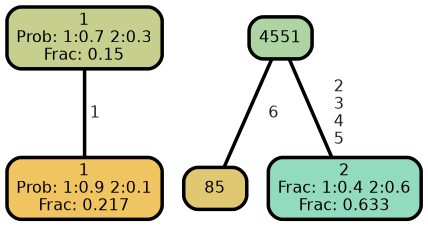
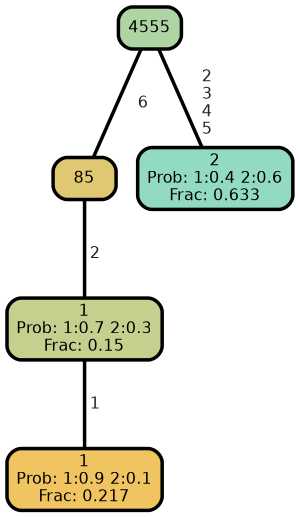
node "4551": label "4551" -> "4555"
node "2 Frac: 1:0.4 2:0.6 Frac: 0.633": label "2 Frac: 1:0.4 2:0.6 Frac: 0.633" -> "2 Prob: 1:0.4 2:0.6 Frac: 0.633"
edge "85" -- "1 Prob: 1:0.7 2:0.3 Frac: 0.15": added, label "2"
